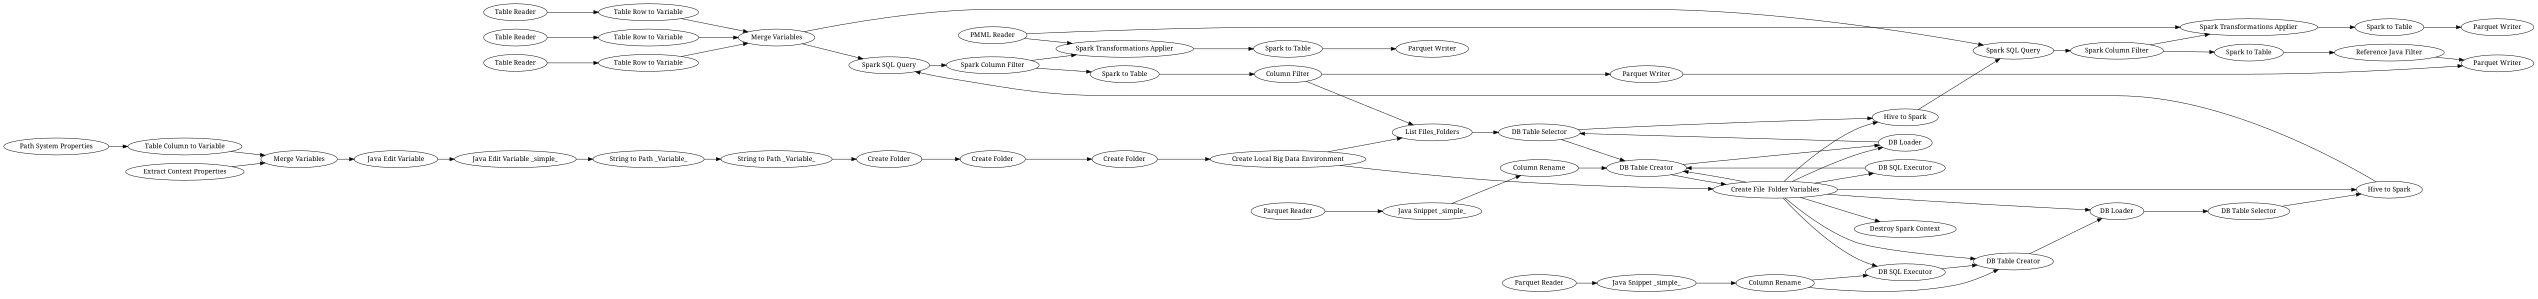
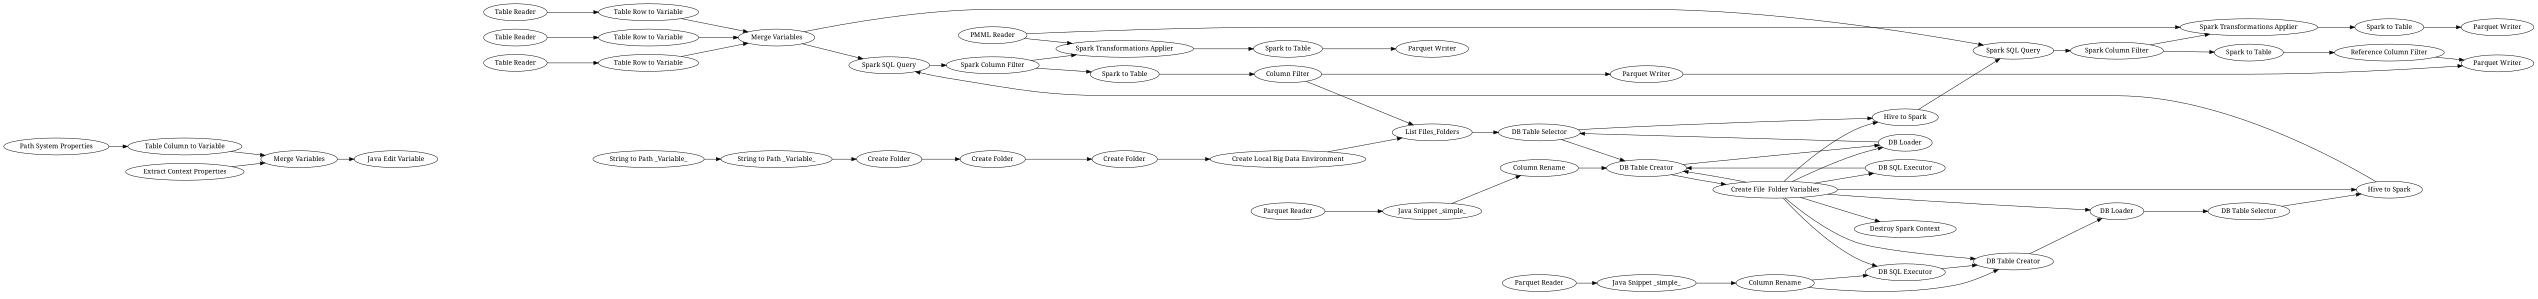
node "Reference Java Filter": label "Reference Java Filter" -> "Reference Column Filter"
node "Java Edit Variable _simple_": removed
edge "Create Local Big Data Environment" -> "Create File_Folder Variables": removed
